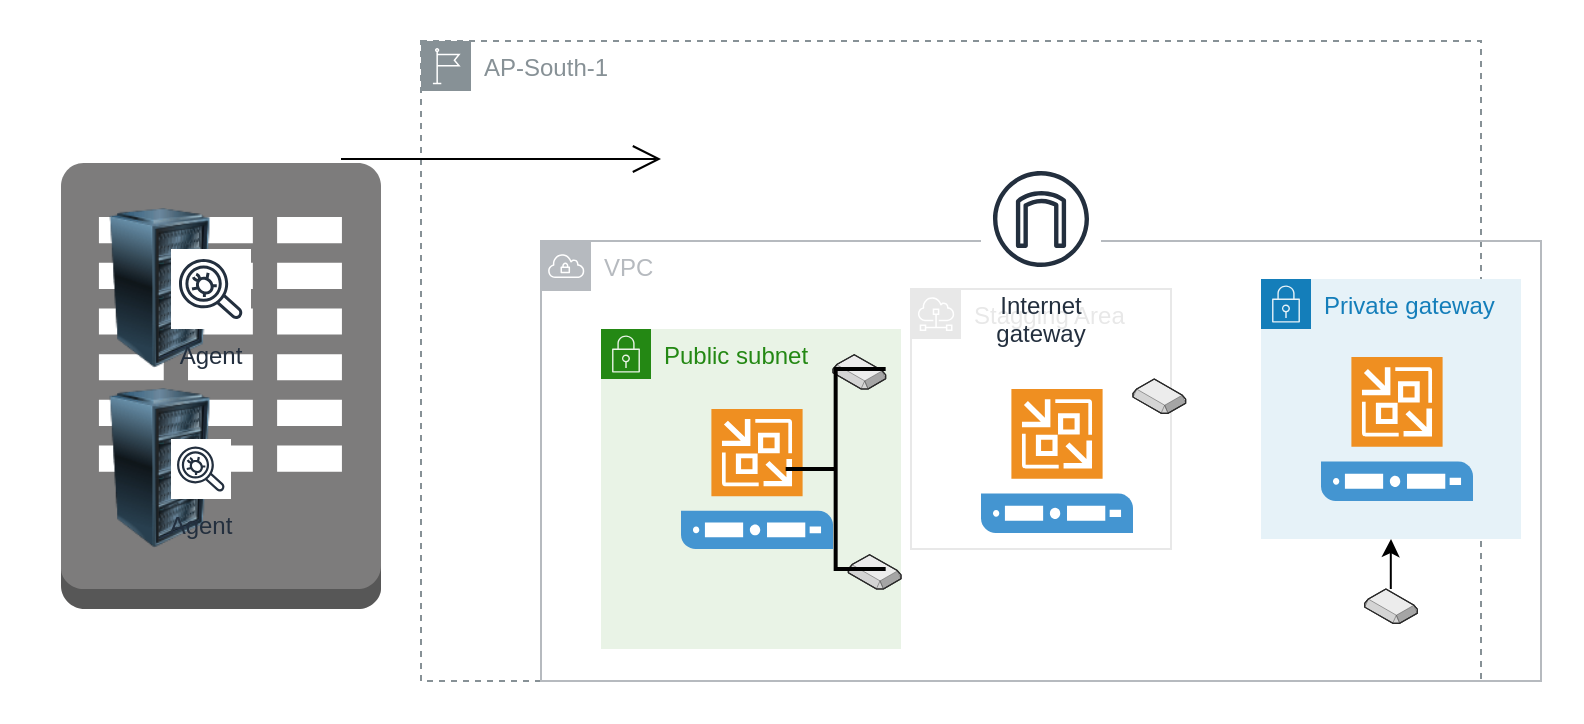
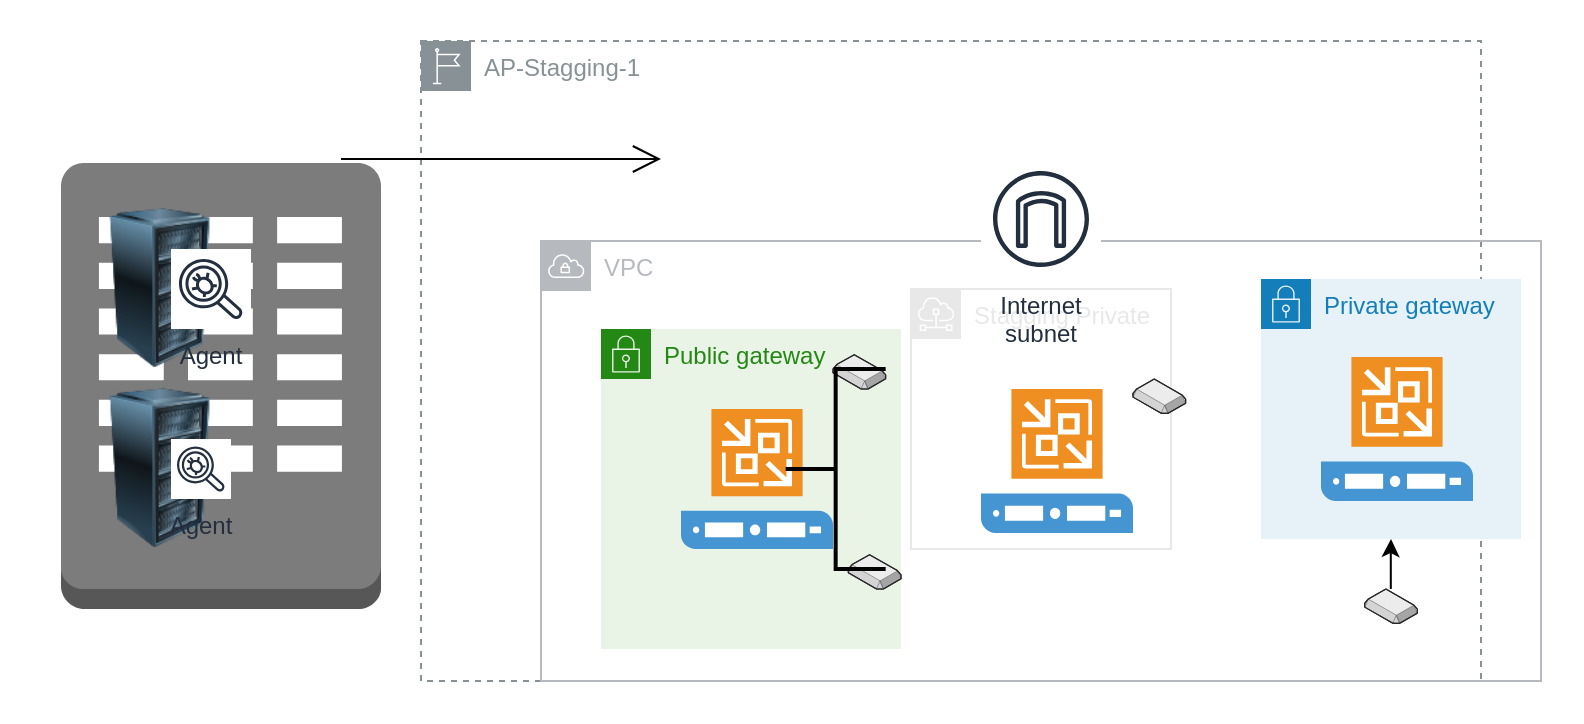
node "AP-South-1": label "AP-South-1" -> "AP-Stagging-1"
node "Stagging Area": label "Stagging Area" -> "Stagging Private"
node "Internet gateway": label "Internet gateway" -> "Internet subnet"
node "Public subnet": label "Public subnet" -> "Public gateway"
